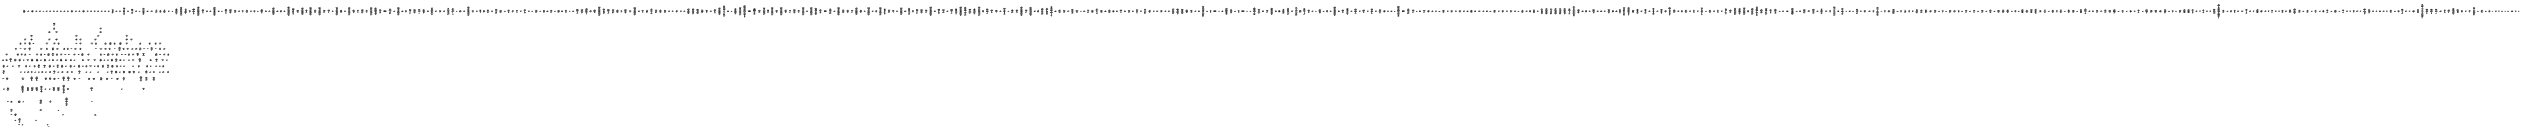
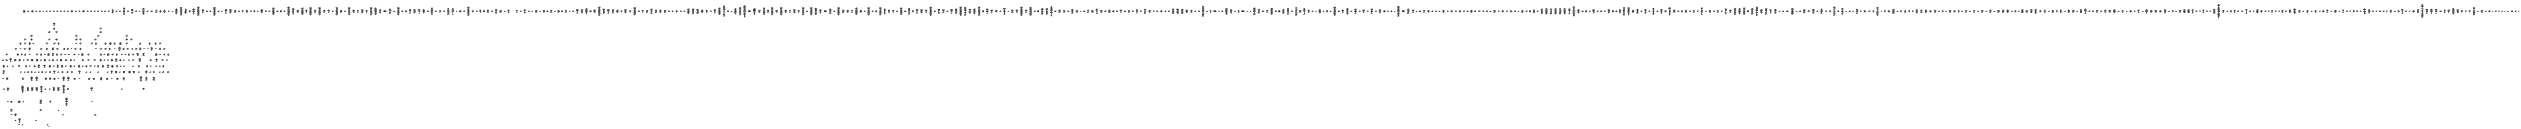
node "# 0x11a9 PUSHX Data PUSHX BitData AND PUSHX Data JUMP": removed
